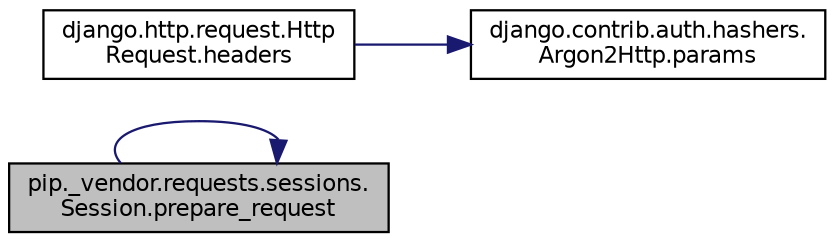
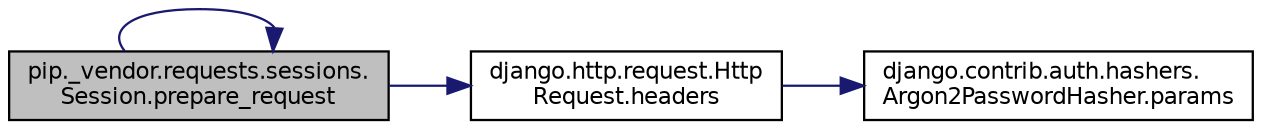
node "django.contrib.auth.hashers. Argon2Http.params": label "django.contrib.auth.hashers. Argon2Http.params" -> "django.contrib.auth.hashers. Argon2PasswordHasher.params"
edge "pip._vendor.requests.sessions. Session.prepare_request" -> "django.http.request.Http Request.headers": added
